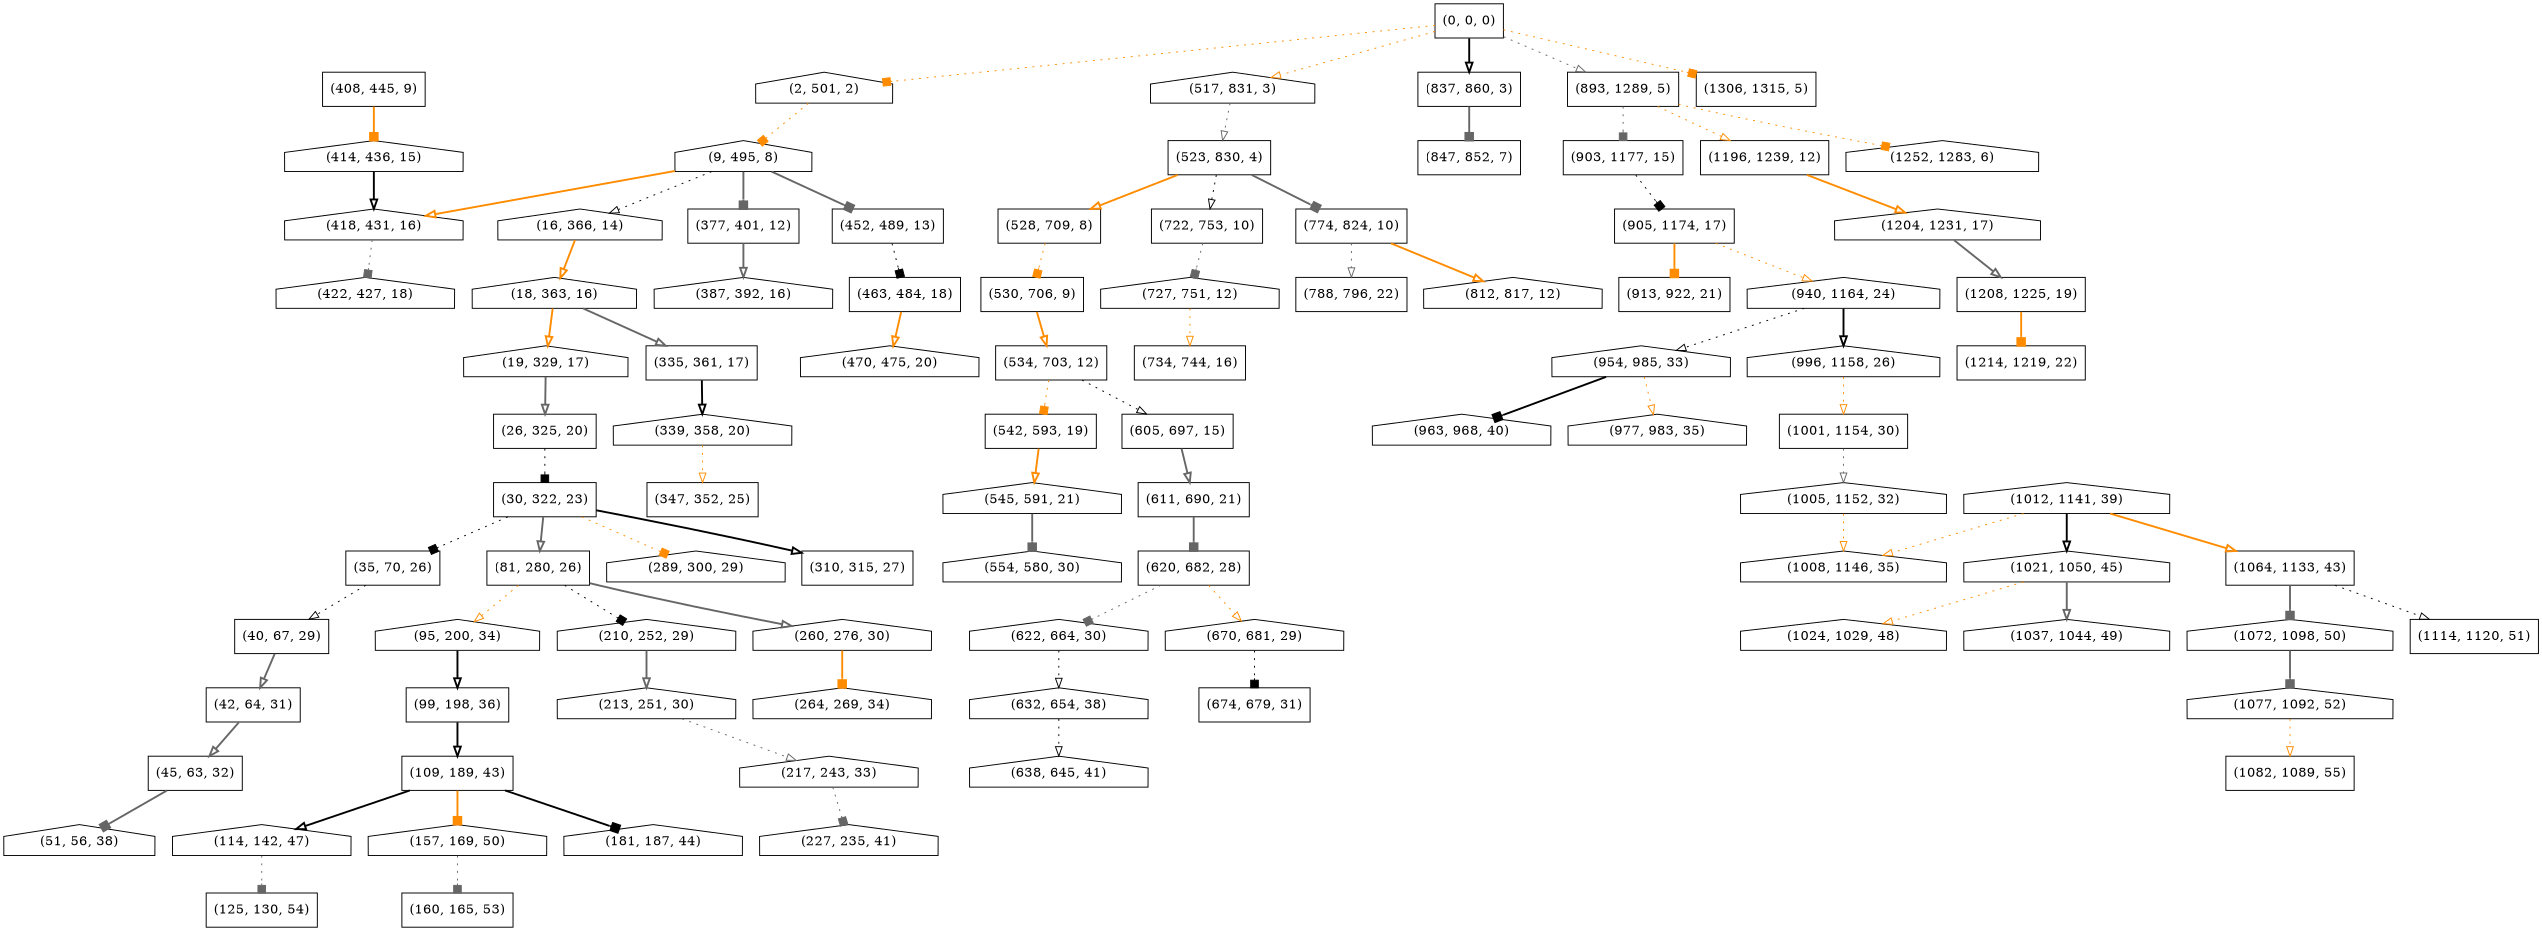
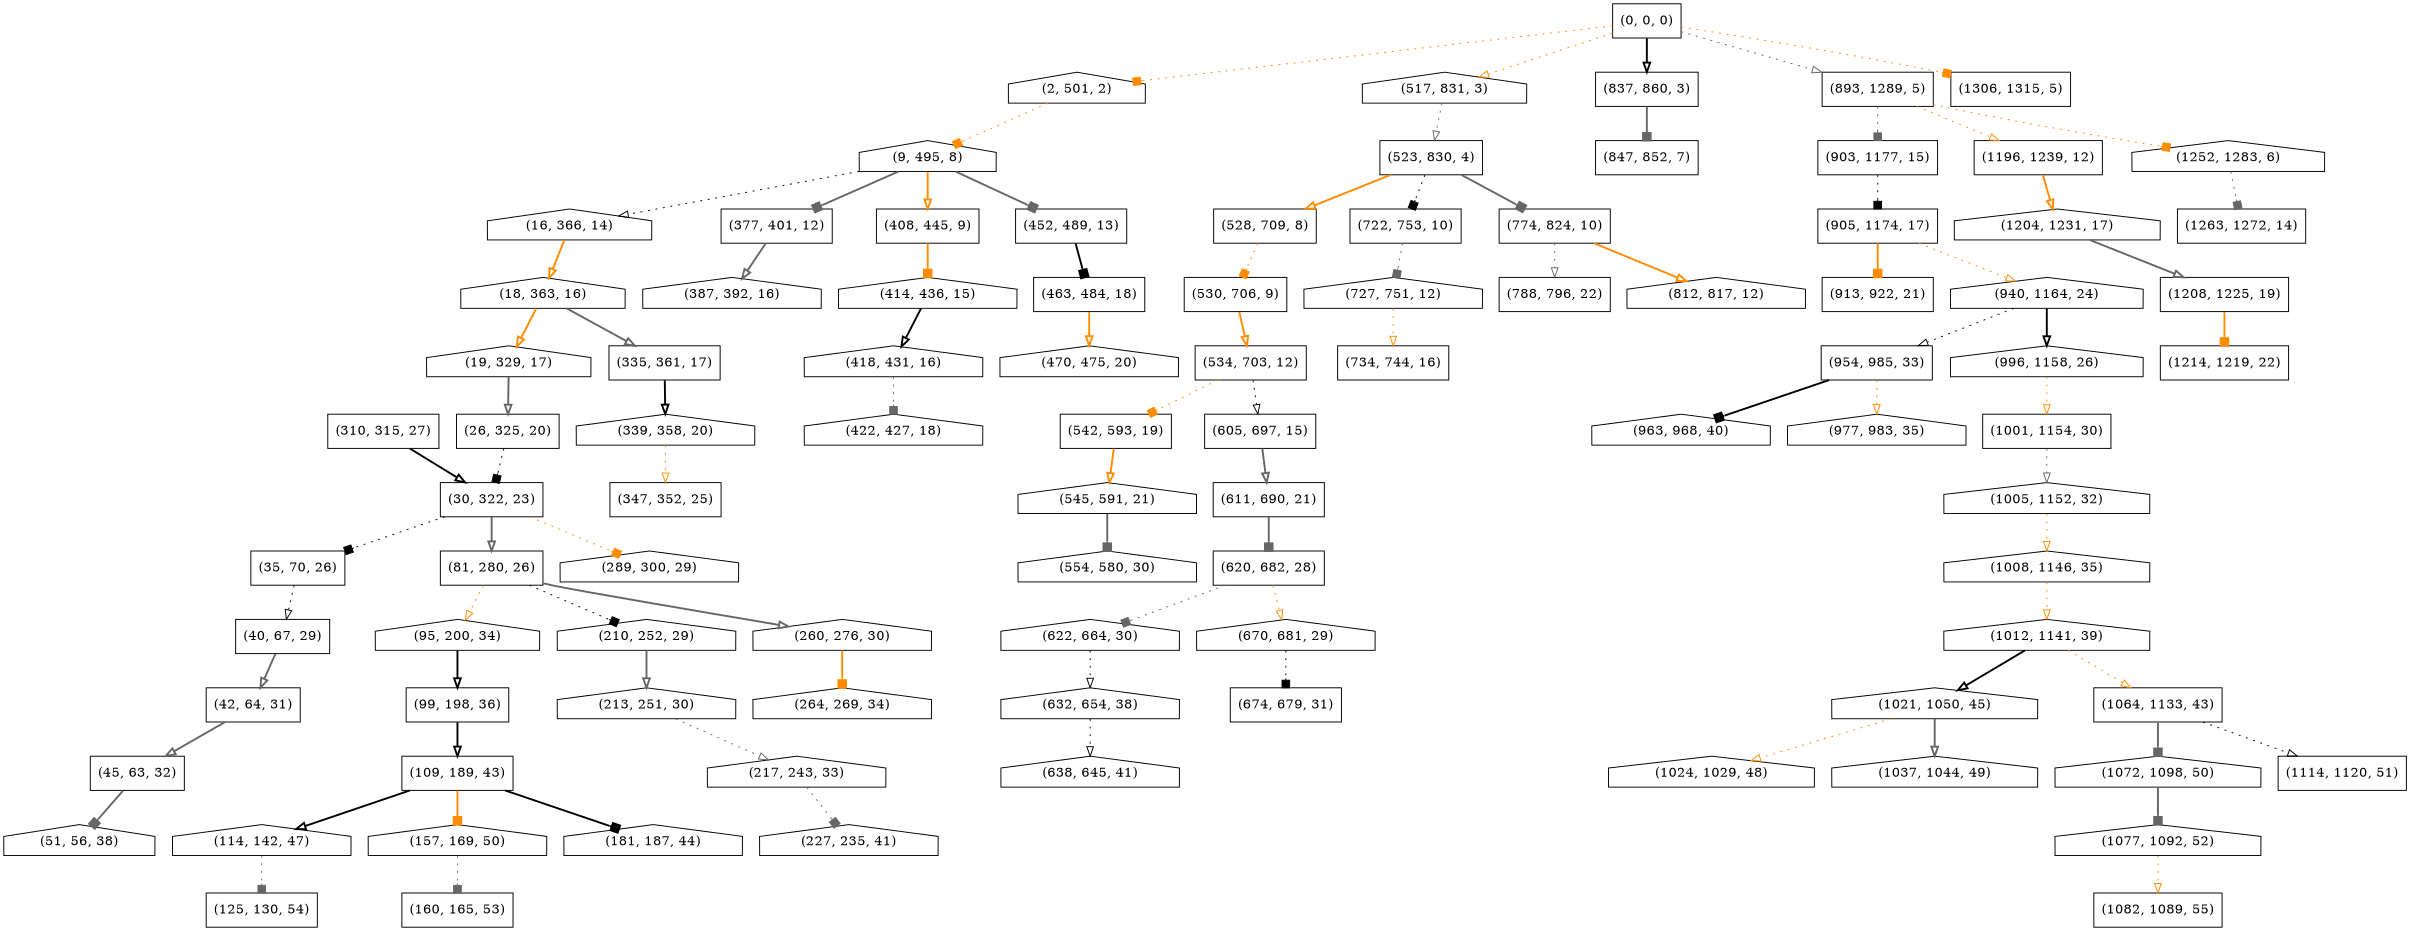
edge "(523, 830, 4)" -> "(722, 753, 10)": arrowhead onormal -> box
edge "(9, 495, 8)" -> "(418, 431, 16)": now "(9, 495, 8)" -> "(408, 445, 9)"
node "(1263, 1272, 14)": added
edge "(452, 489, 13)" -> "(463, 484, 18)": style dotted -> bold
node "(954, 985, 33)": shape house -> box
edge "(30, 322, 23)" -> "(310, 315, 27)": reversed
edge "(1012, 1141, 39)" -> "(1064, 1133, 43)": style bold -> dotted
edge "(1012, 1141, 39)" -> "(1008, 1146, 35)": reversed
